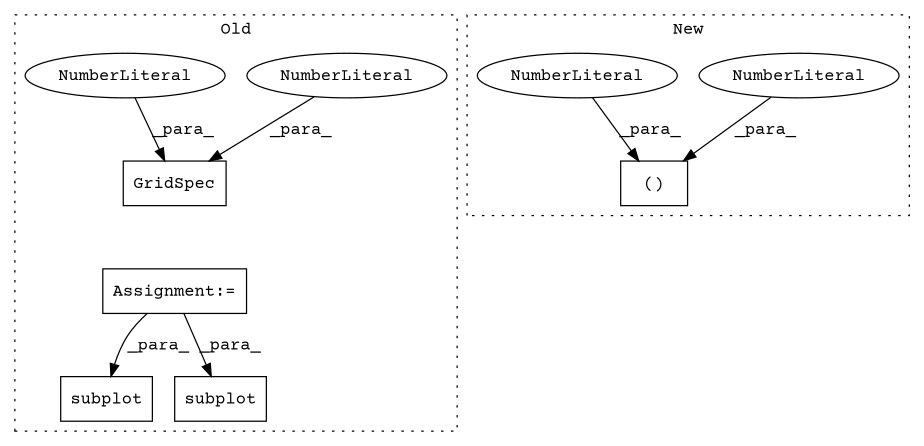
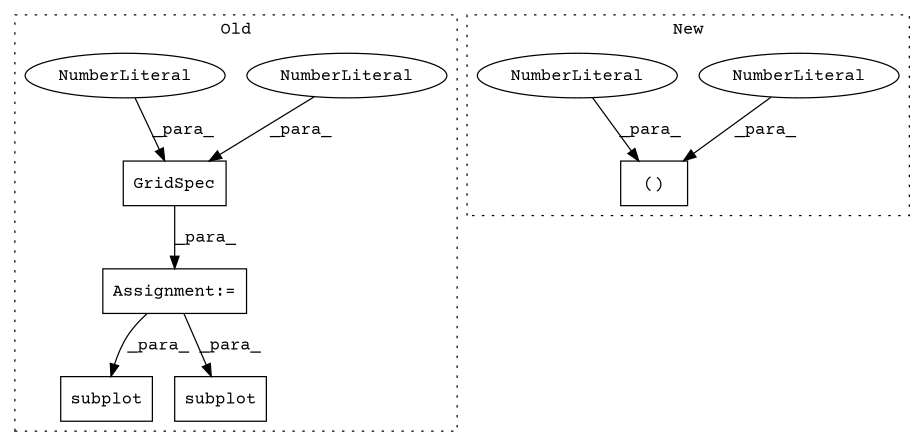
edge "GridSpec" -> "Assignment:=": added, label "_para_"
